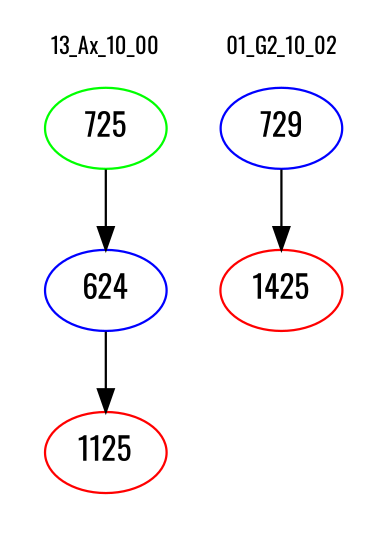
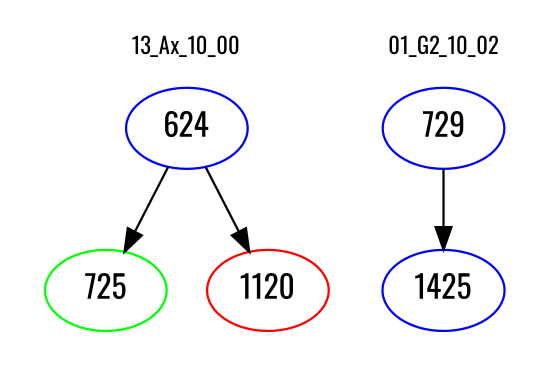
edge "725" -> "624": reversed
node "1425": color red -> blue
node "1125": label "1125" -> "1120"
